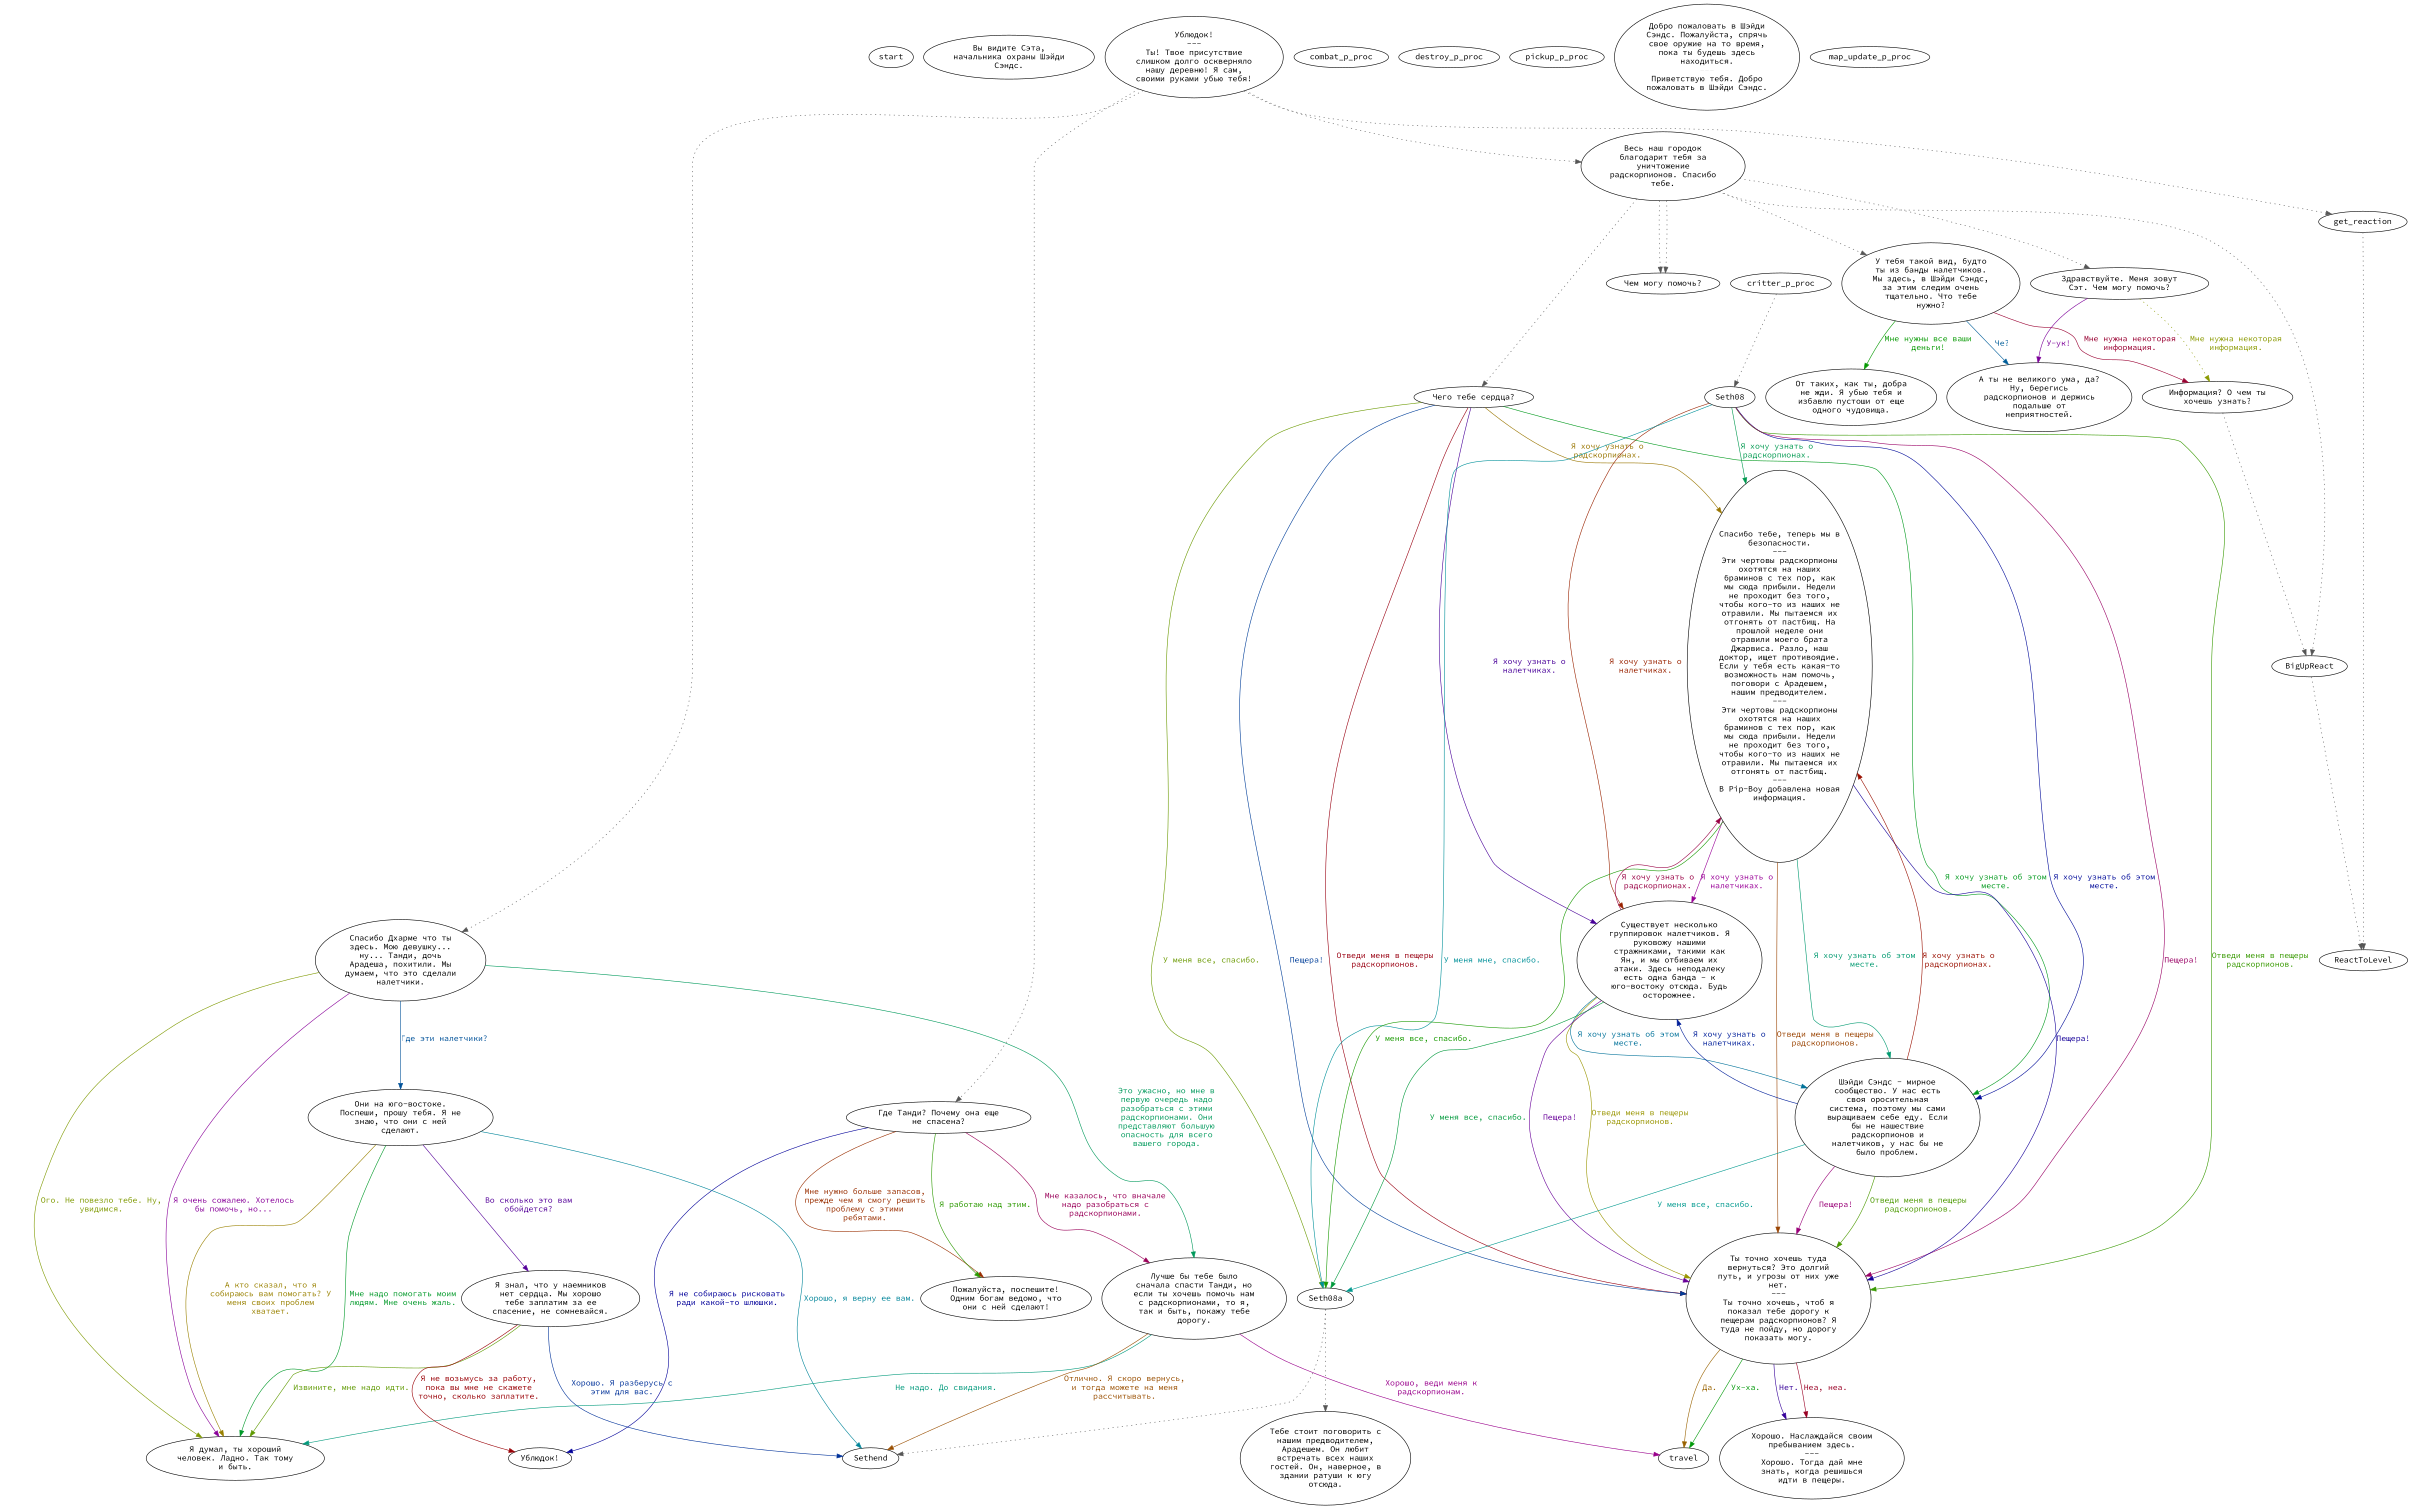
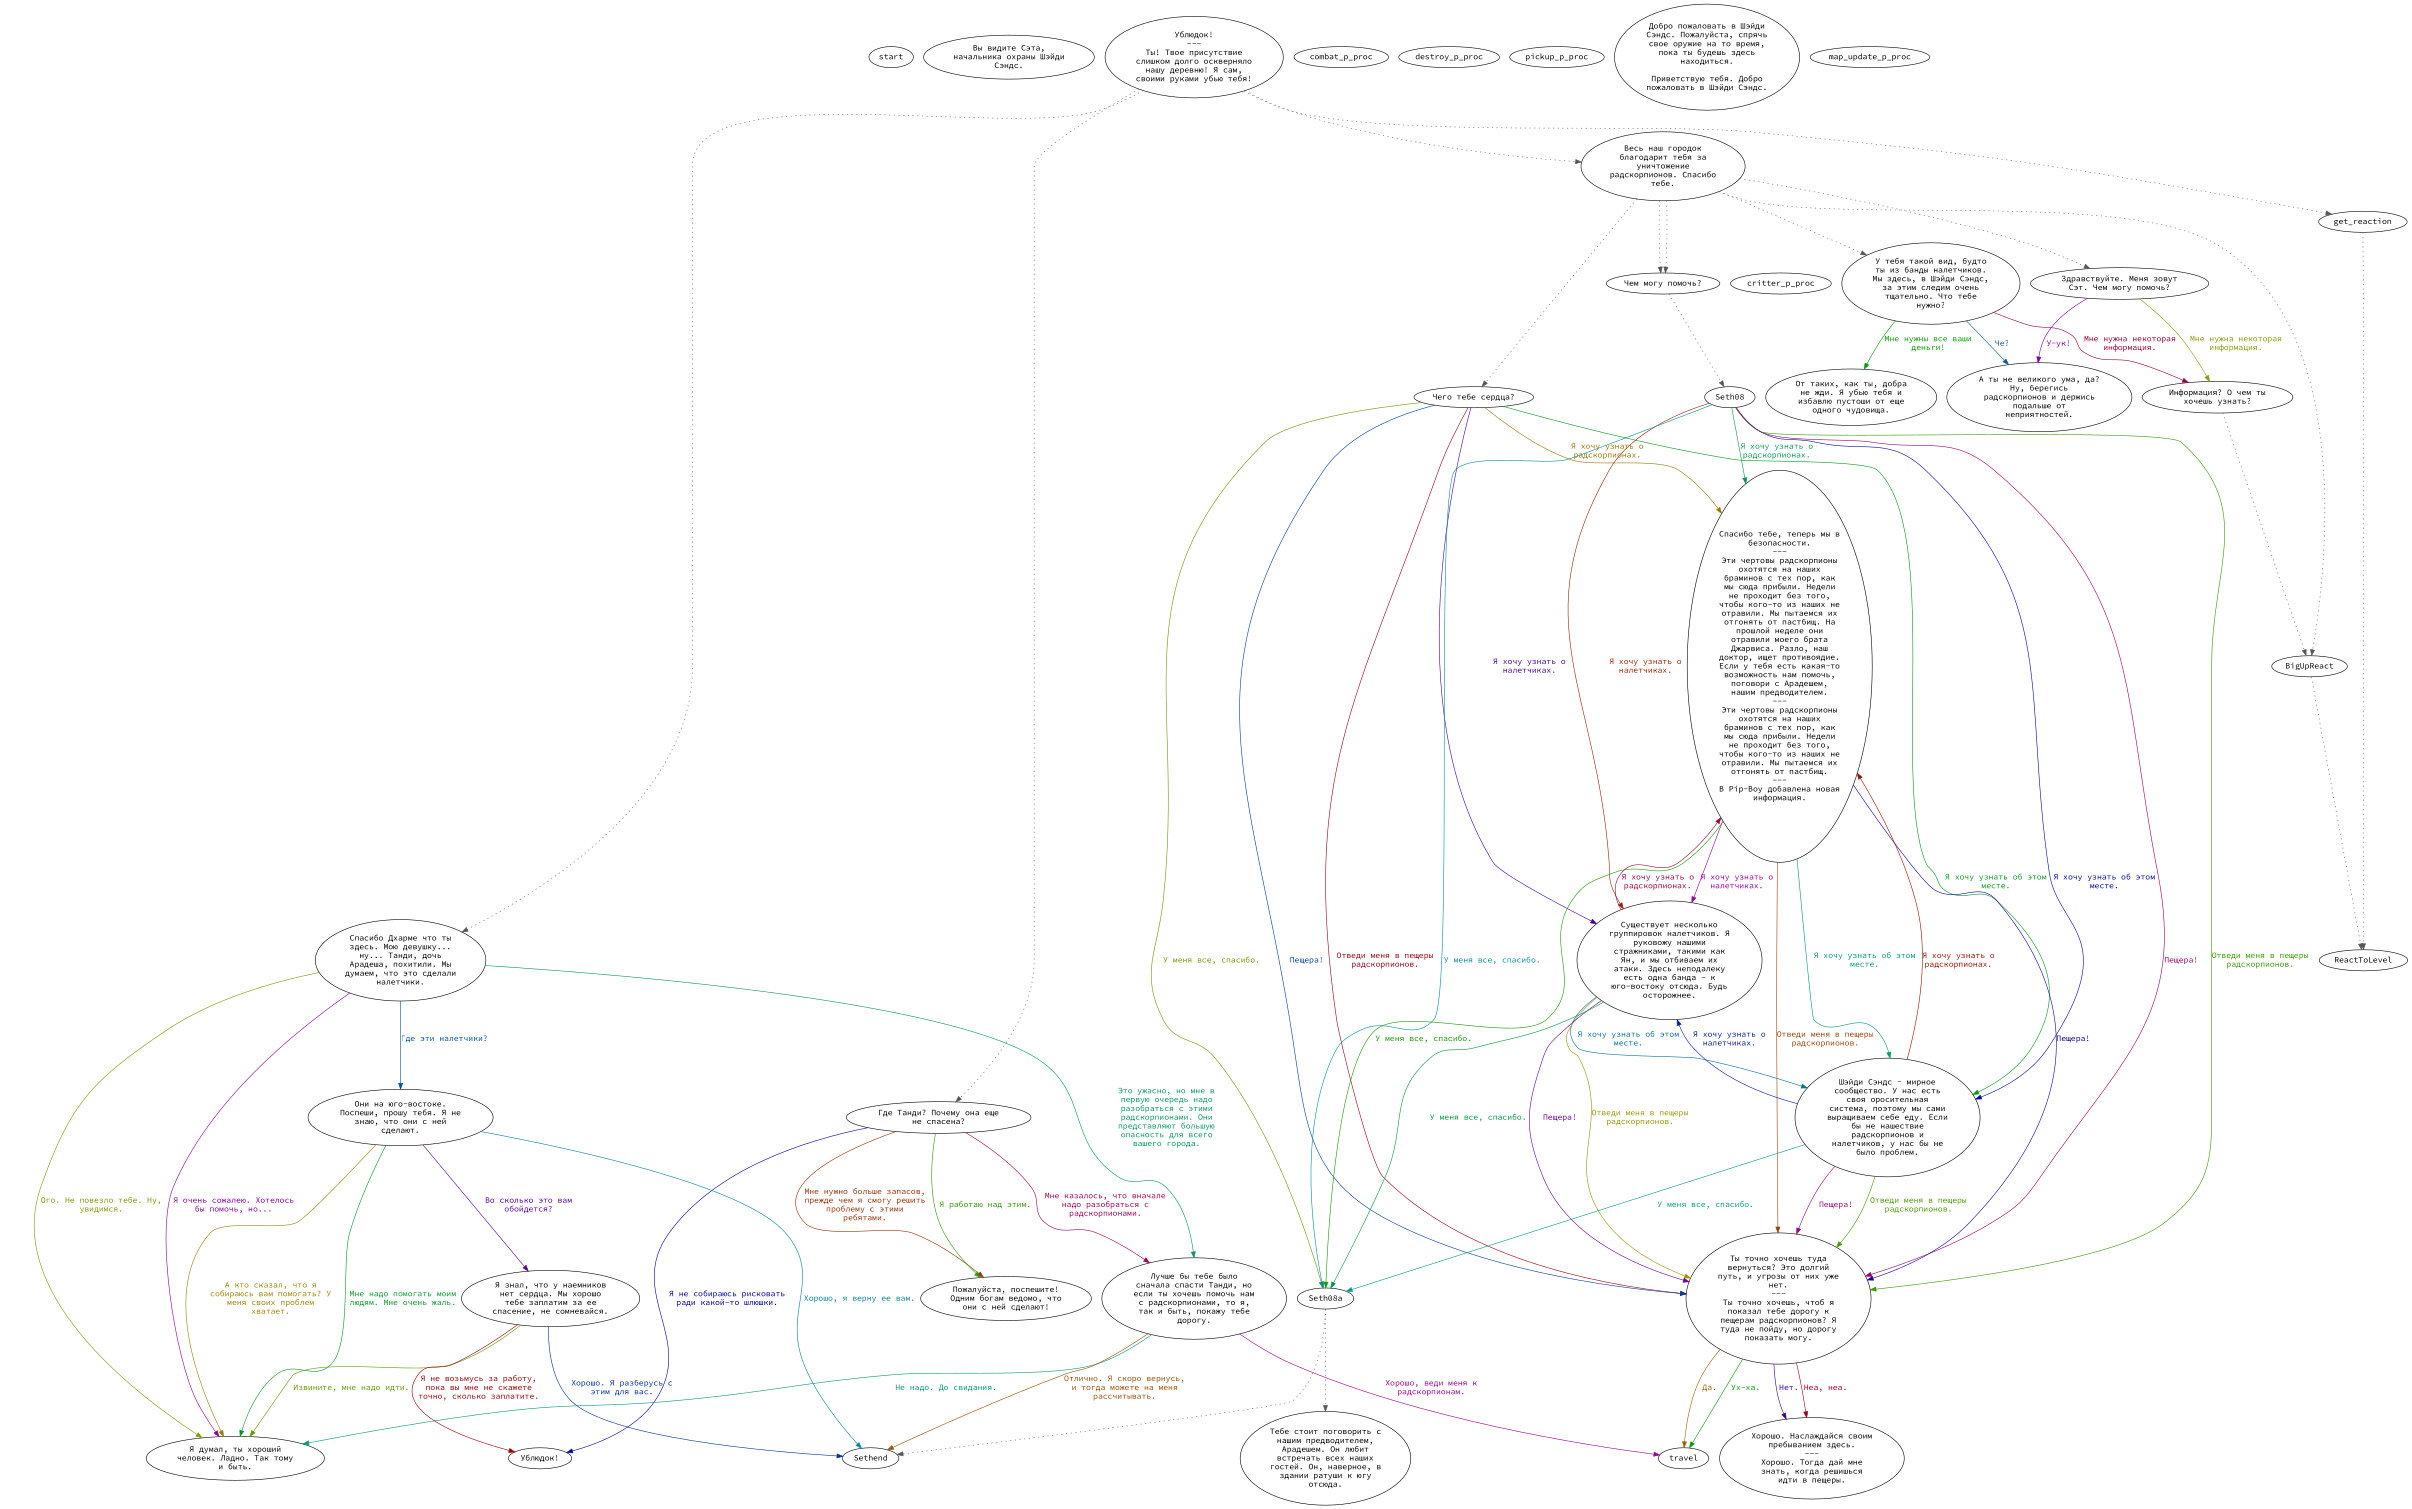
edge "Здравствуйте. Меня зовут Сэт. Чем могу помочь?" -> "Информация? О чем ты хочешь узнать?": style dotted -> solid
edge "critter_p_proc" -> "Seth08": now "Чем могу помочь?" -> "Seth08"
edge "Seth08" -> "Seth08a": label "У меня мне, спасибо." -> "У меня все, спасибо."
